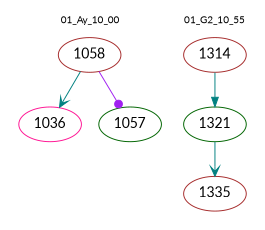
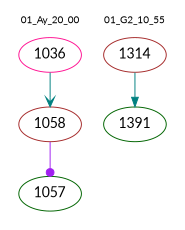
cluster "01_Ay_10_00": label "01_Ay_10_00" -> "01_Ay_20_00"
edge "1058" -> "1036": reversed
node "1321": label "1321" -> "1391"
node "1335": removed
